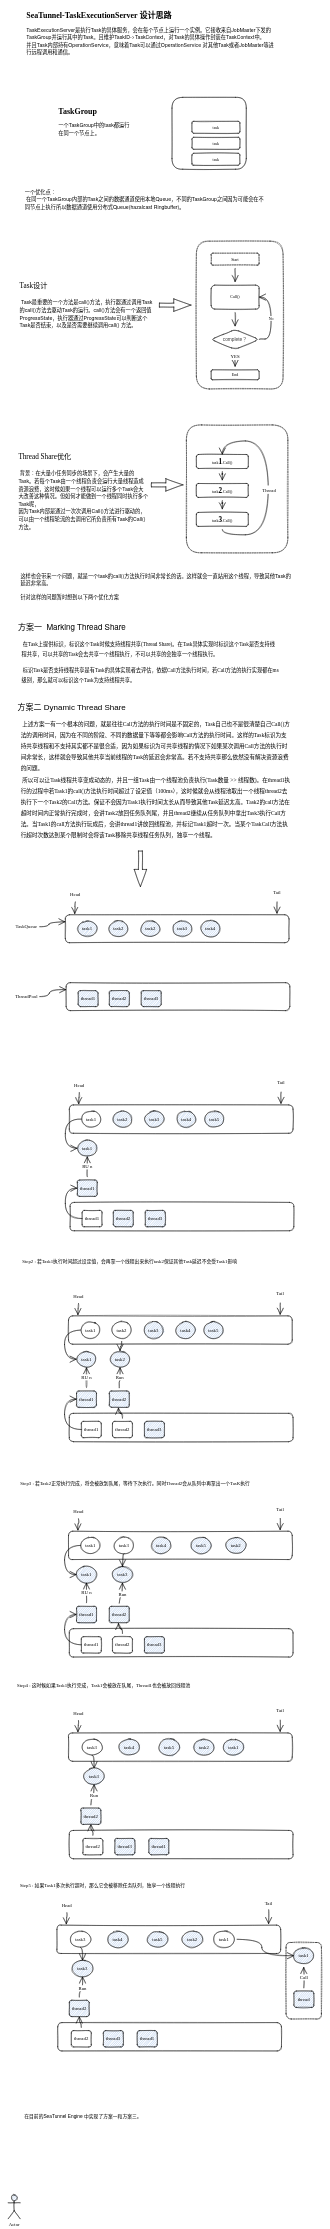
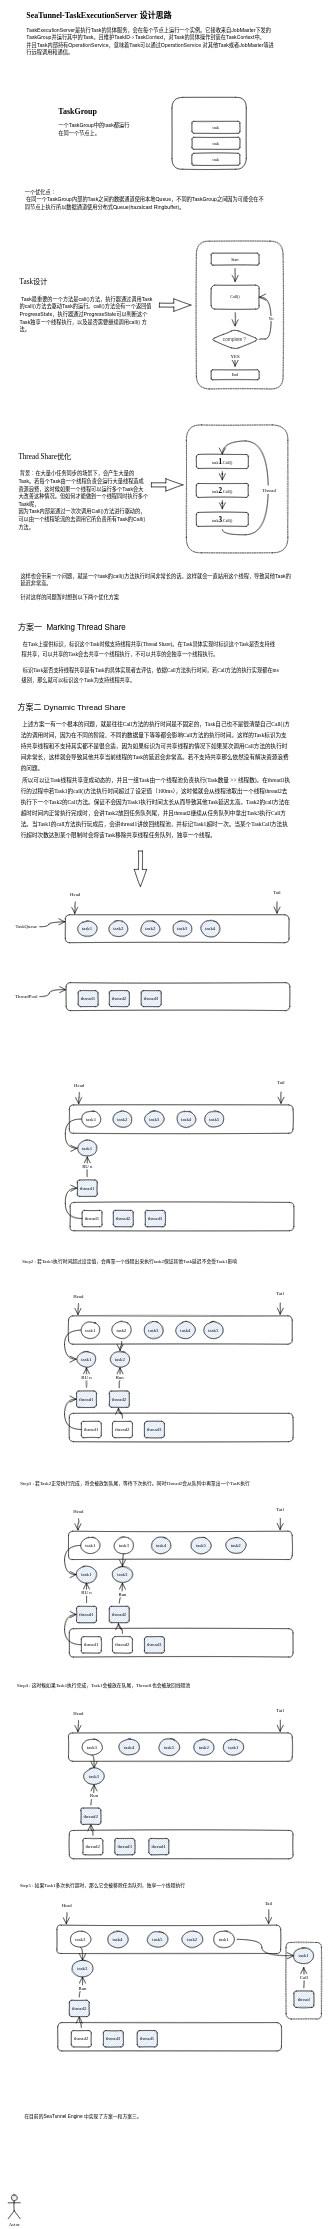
node "Start": style dashed -> solid
node "Task设计 Task最重要的一个方法是call()方法，执行器通过调用Task的call()方法去驱动Task的运行。call()方法会有一个返回值ProgressState，执行器通过ProgressState可以判断这个Task是否结束，以及是否需要继续调用call() 方法。": label "Task设计 Task最重要的一个方法是call()方法，执行器通过调用Task的call()方法去驱动Task的运行。call()方法会有一个返回值ProgressState，执行器通过ProgressState可以判断这个Task是否结束，以及是否需要继续调用call() 方法。" -> "Task设计 Task最重要的一个方法是call()方法，执行器通过调用Task的call()方法去驱动Task的运行。call()方法会有一个返回值ProgressState，执行器通过ProgressState可以判断这个Task独享一个线程执行，以及是否需要继续调用call() 方法。"
